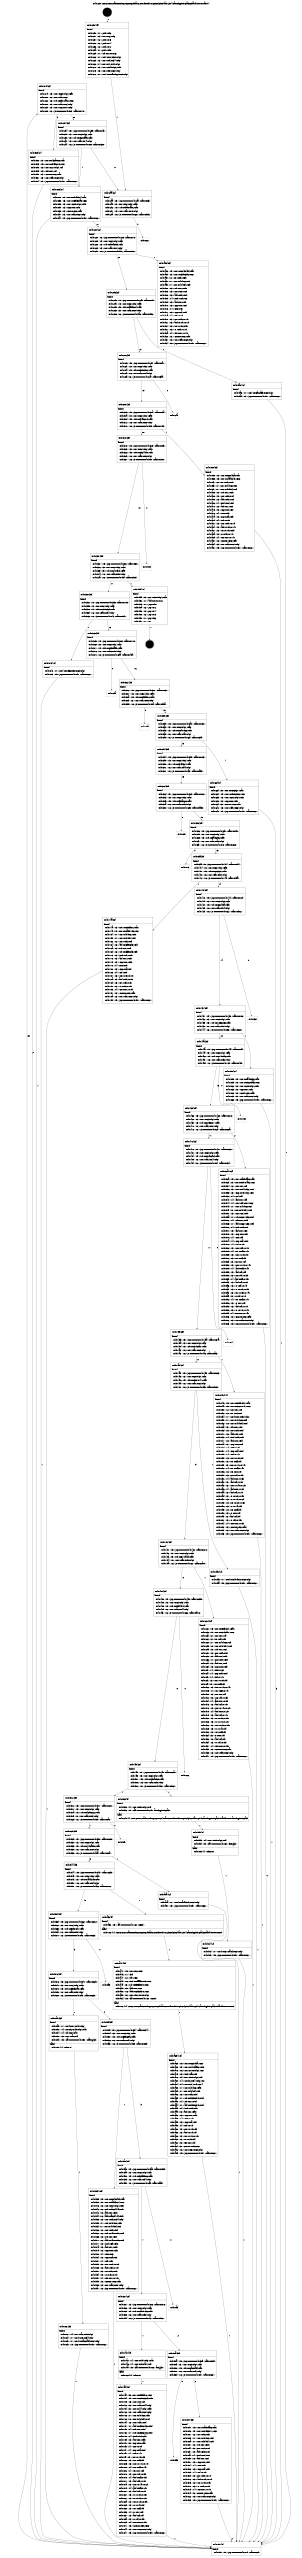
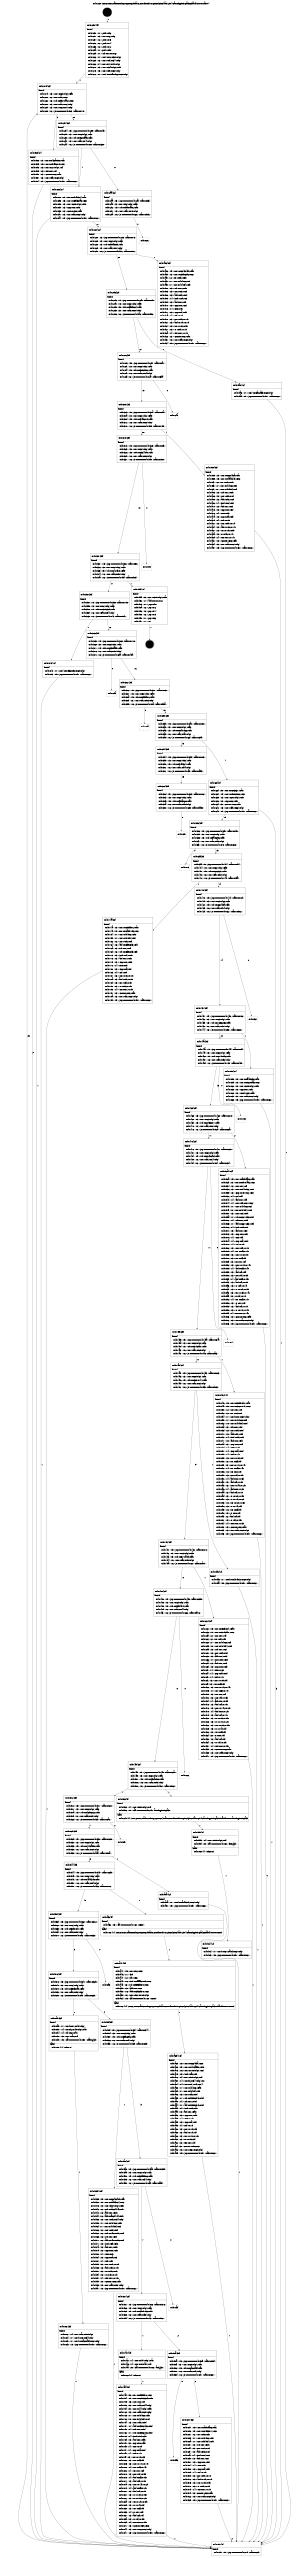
edge "0x401250 [45]" -> "0x4012aa [22]": now "0x401250 [45]" -> "0x40127d [23]"
edge "0x4013cd [25]" -> "0x4013e6 [25]": now "0x40162f [27]" -> "0x4013e6 [25]"
edge "0x401bc4 [12]" -> "0x401eb1 [5]": removed, label "1"
